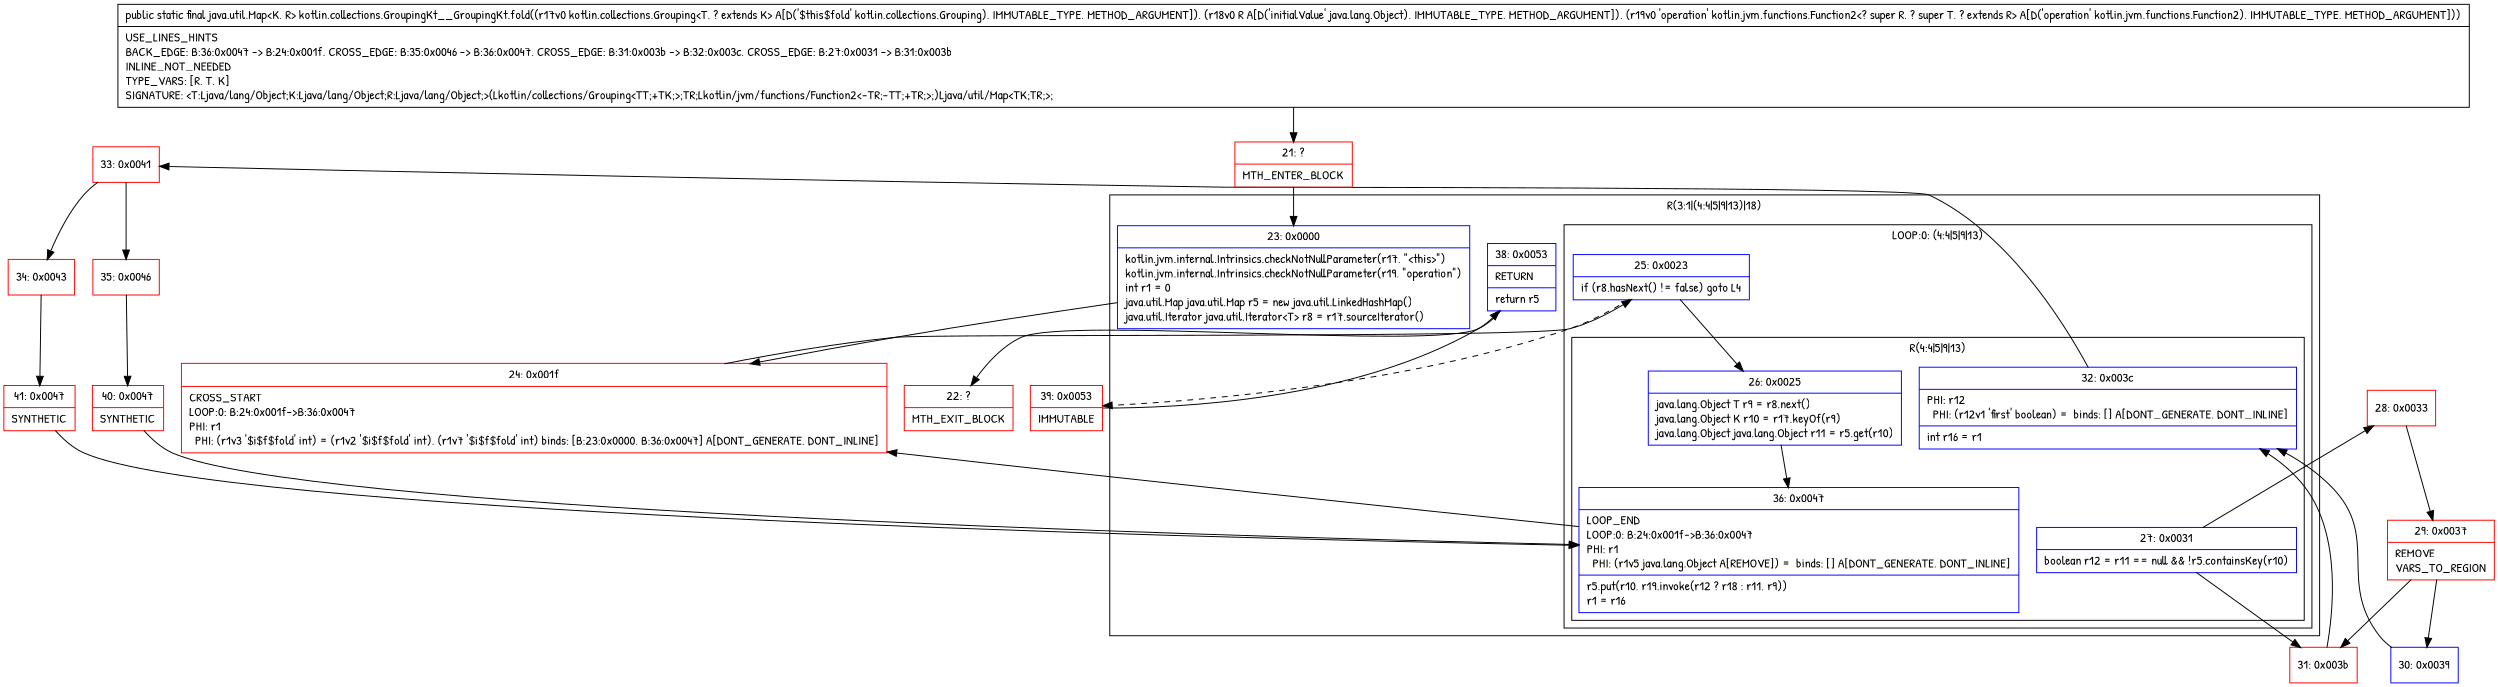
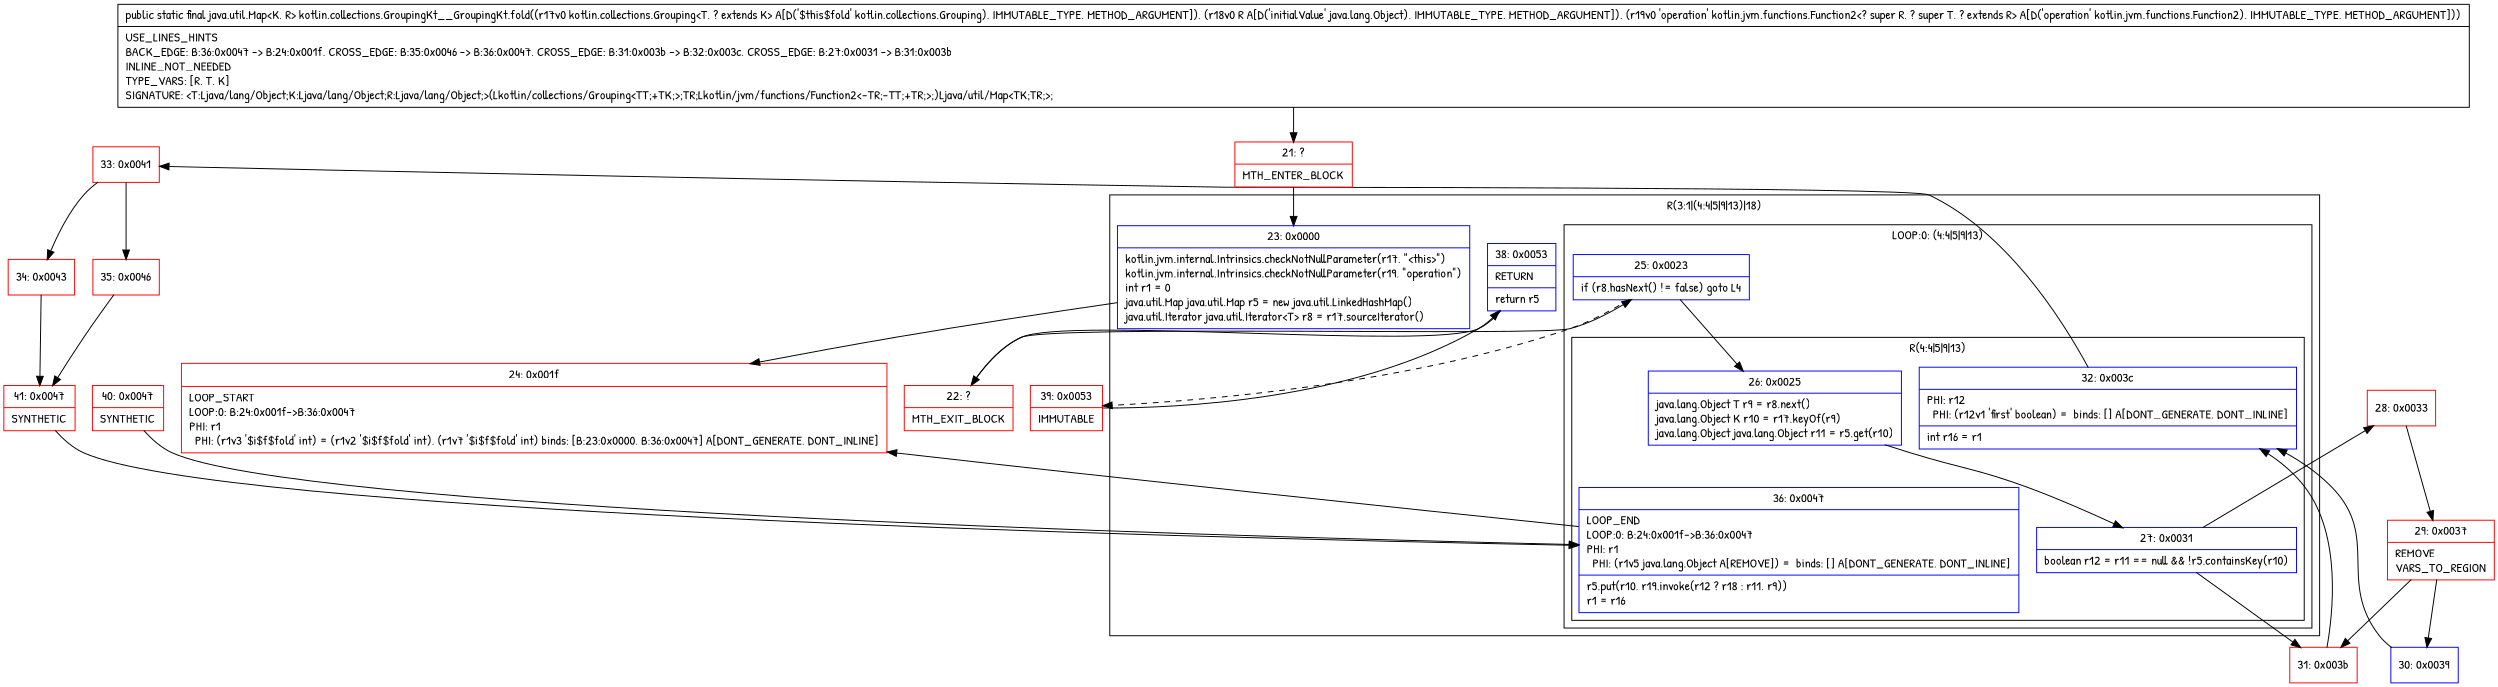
edge "35: 0x0046" -> "40: 0x0047": now "35: 0x0046" -> "41: 0x0047"
edge "24: 0x001f" -> "25: 0x0023": now "22: ?" -> "25: 0x0023"
node "24: 0x001f": text "CROSS_START" -> "LOOP_START"
edge "26: 0x0025" -> "36: 0x0047": now "26: 0x0025" -> "27: 0x0031"
